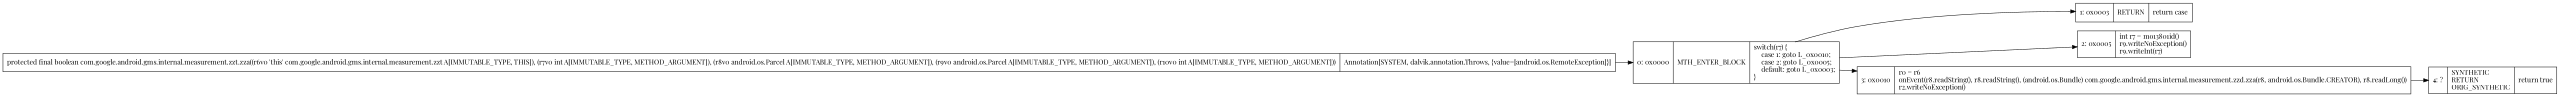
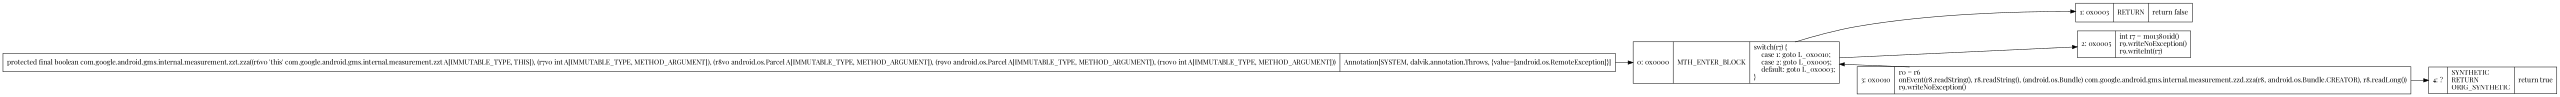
node "1: 0x0003": text "return case" -> "return false"
edge "0: 0x0000" -> "3: 0x0010": reversed
node "3: 0x0010": text "r2.writeNoException()" -> "r9.writeNoException()"
